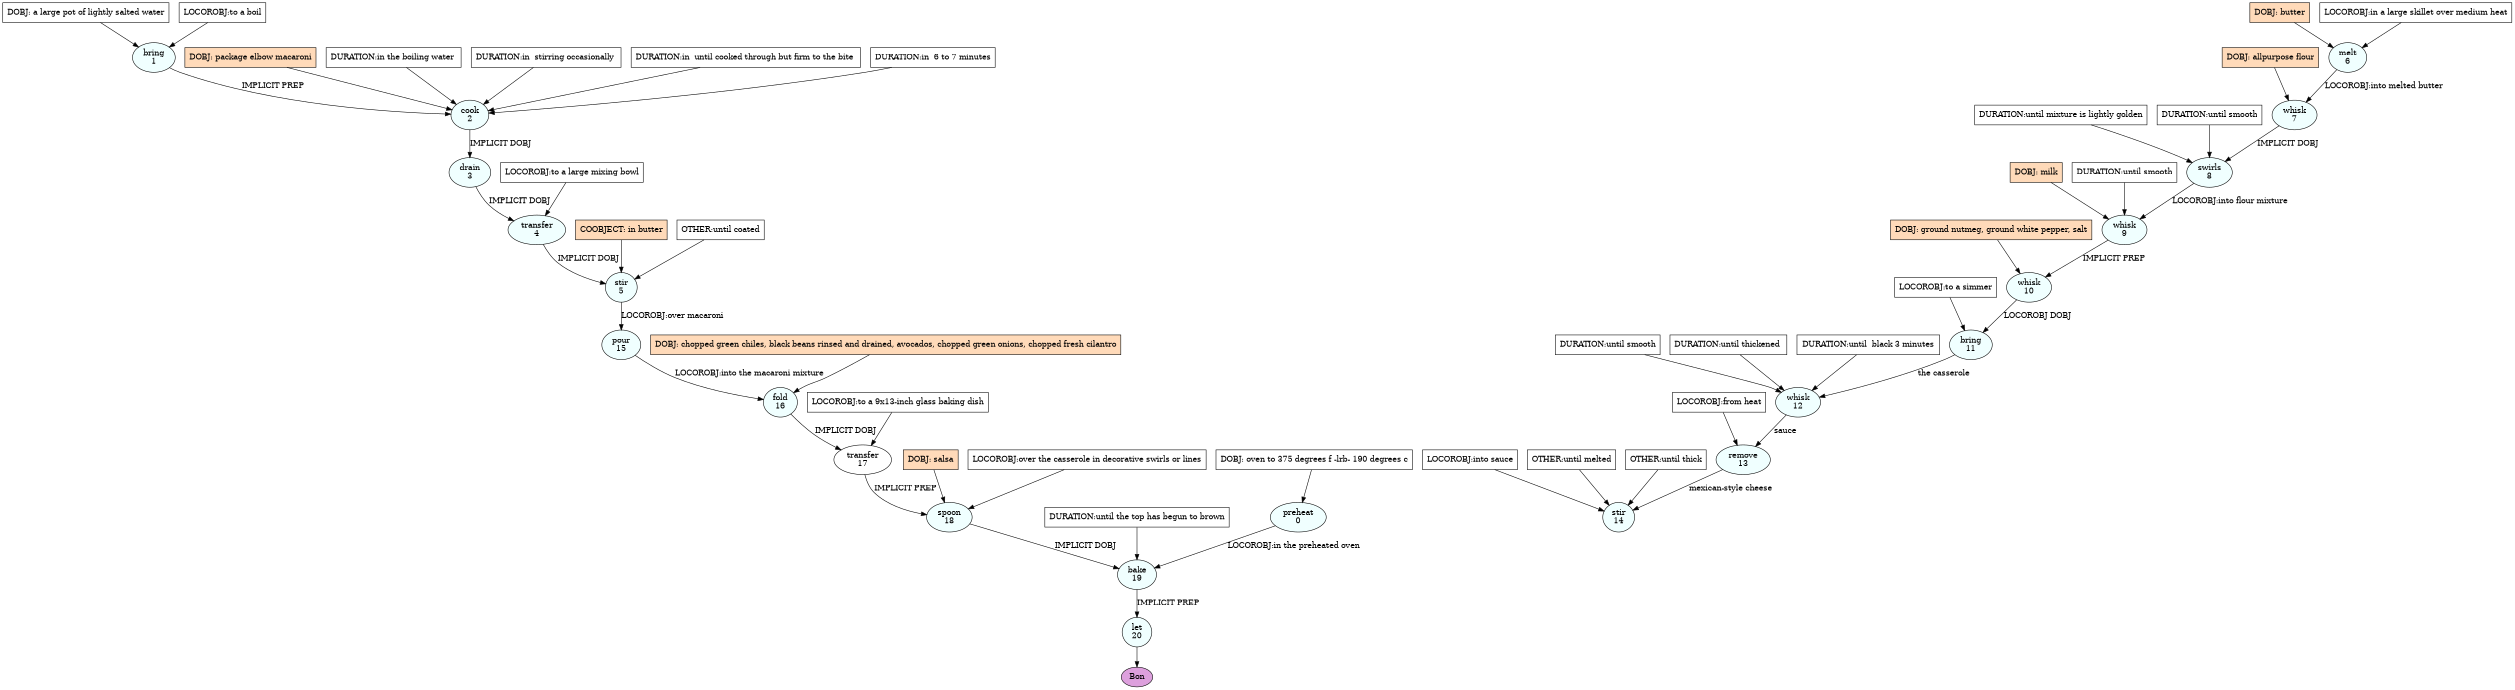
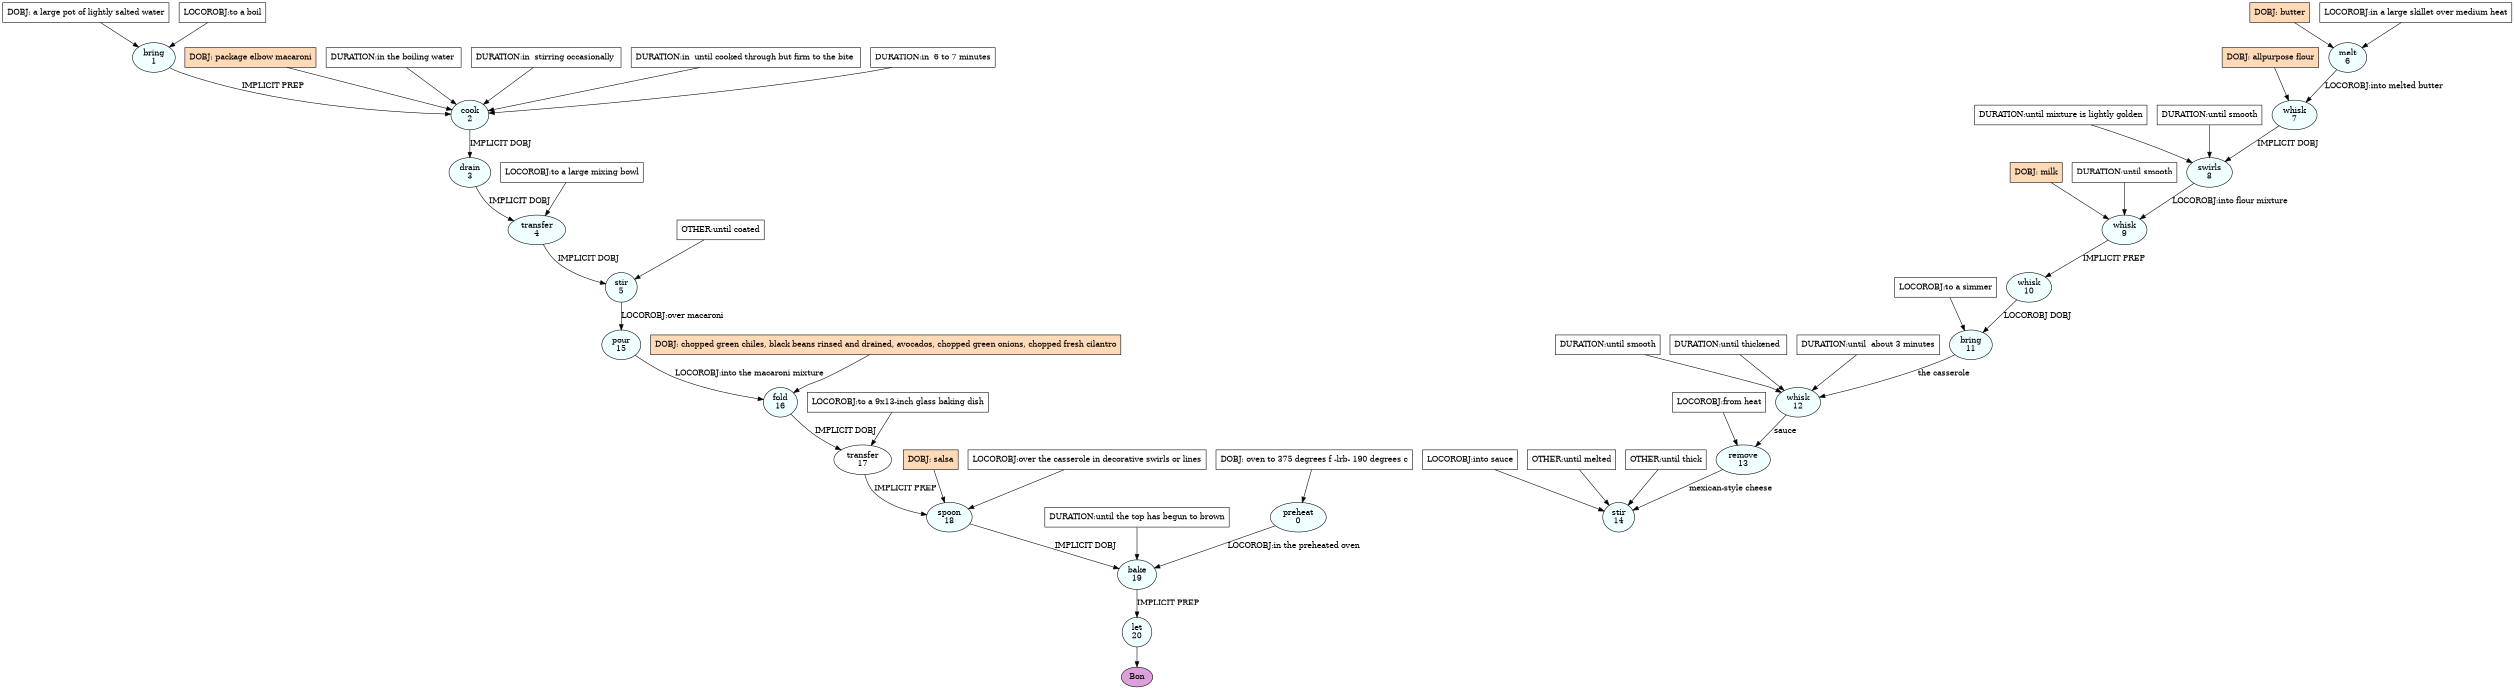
node "COOBJECT: in butter": removed
node "DOBJ: ground nutmeg, ground white pepper, salt": removed
node "DURATION:until  black 3 minutes": label "DURATION:until  black 3 minutes" -> "DURATION:until  about 3 minutes"
